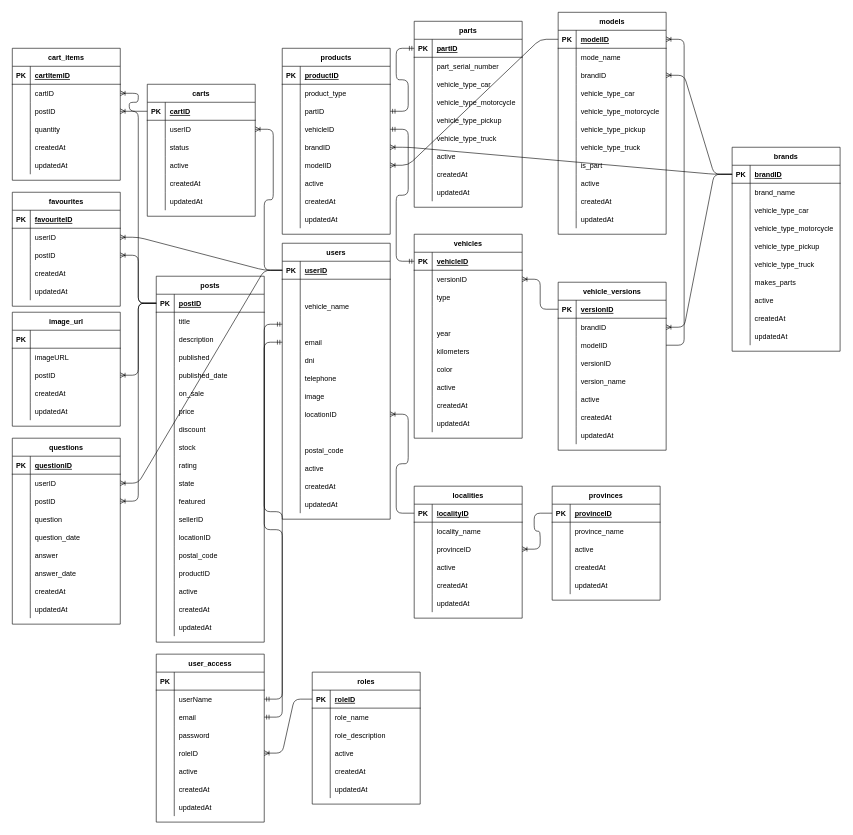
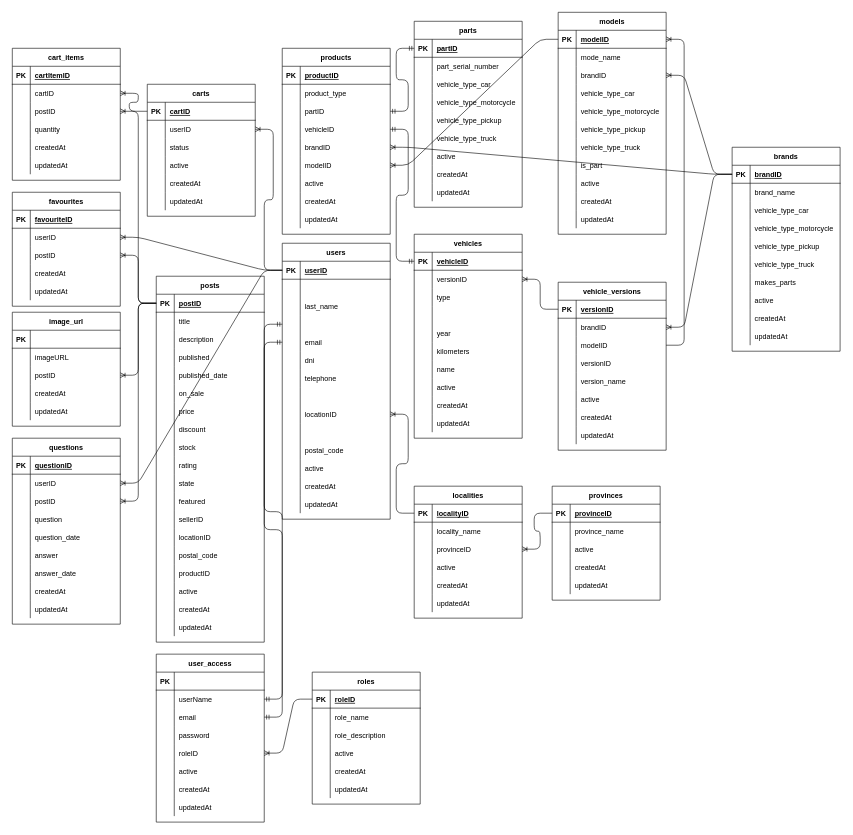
node "vehicle_name": label "vehicle_name" -> "last_name"
node "color": label "color" -> "name"
node "image": removed
